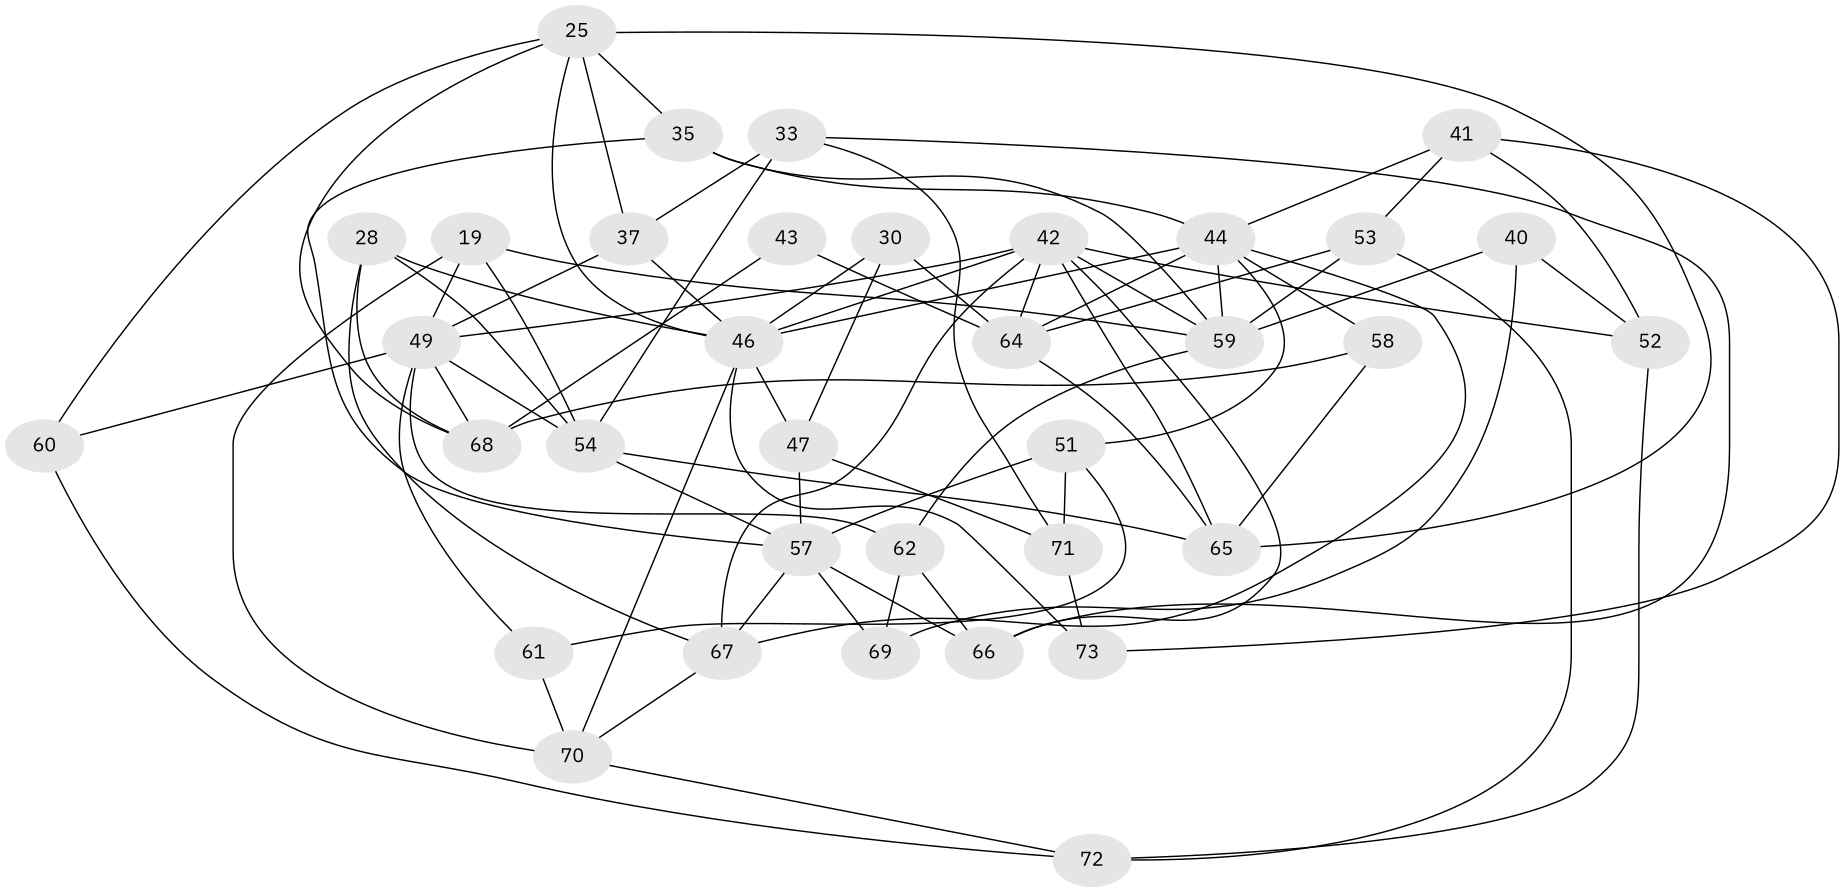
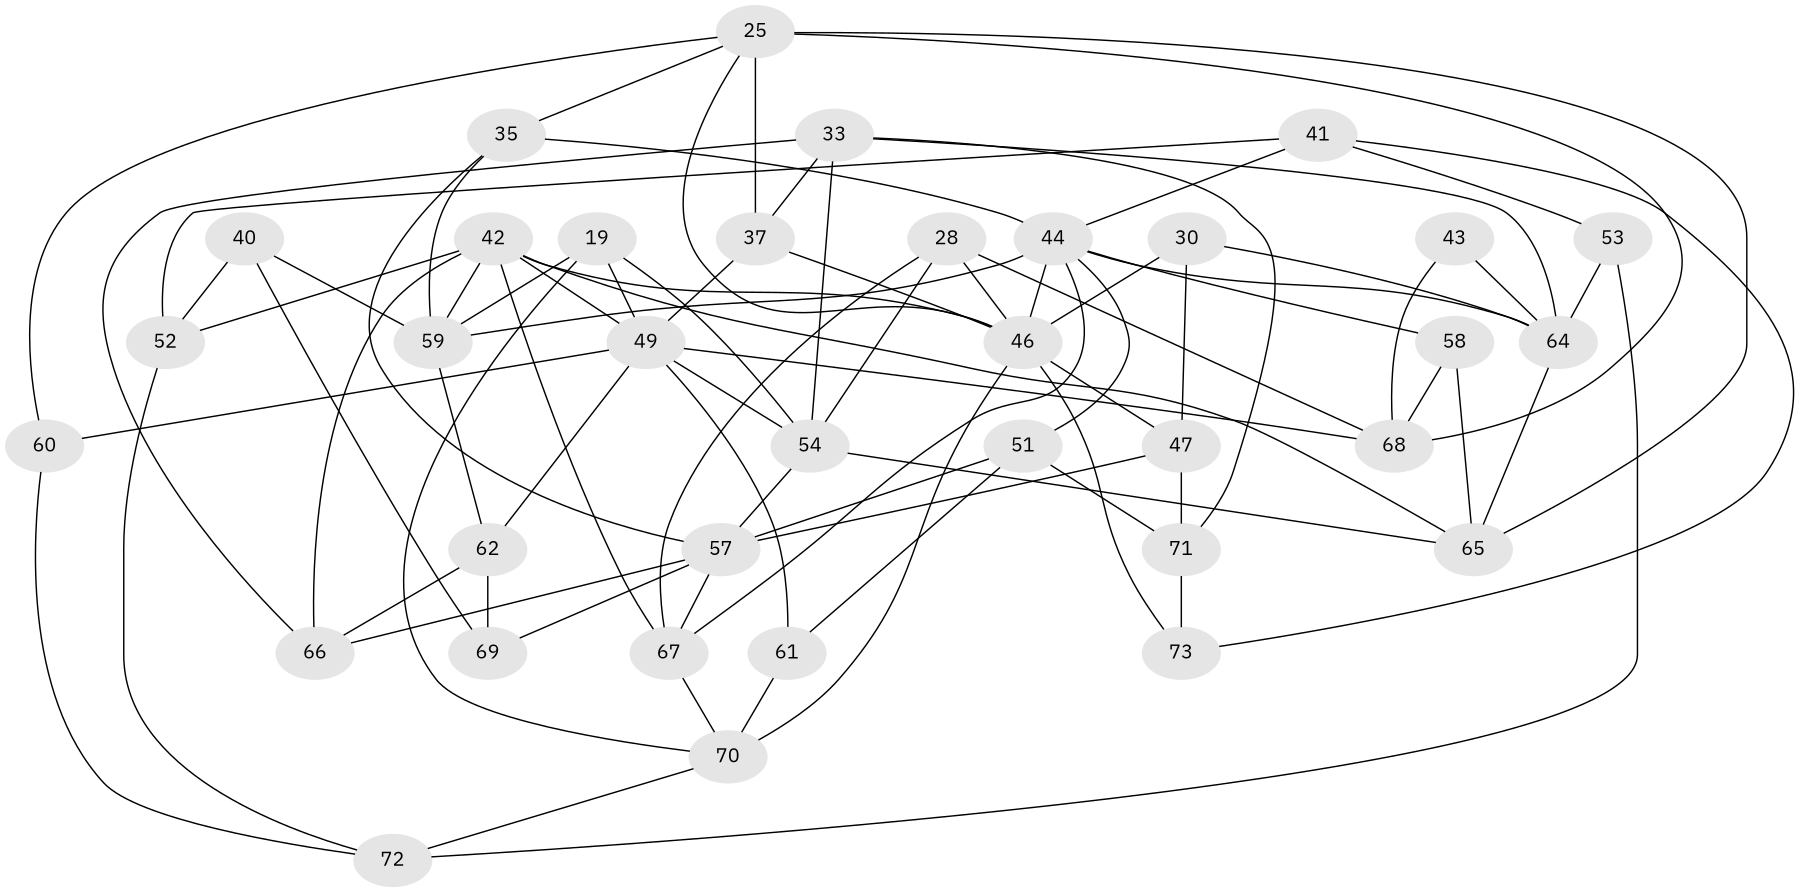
edge "42" -- "64": now "33" -- "64"
edge "53" -- "59": removed
